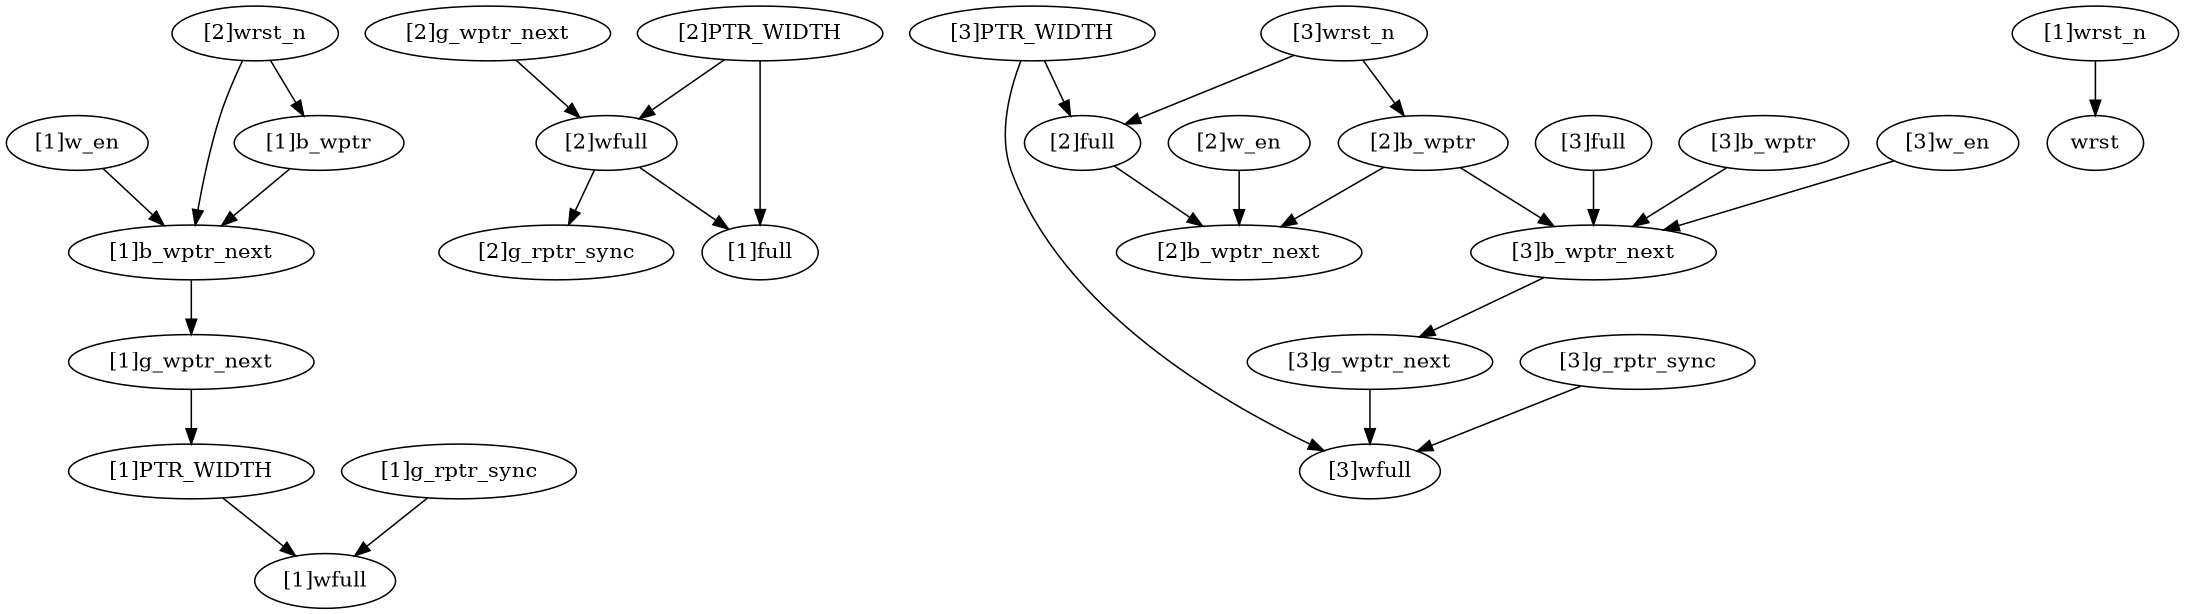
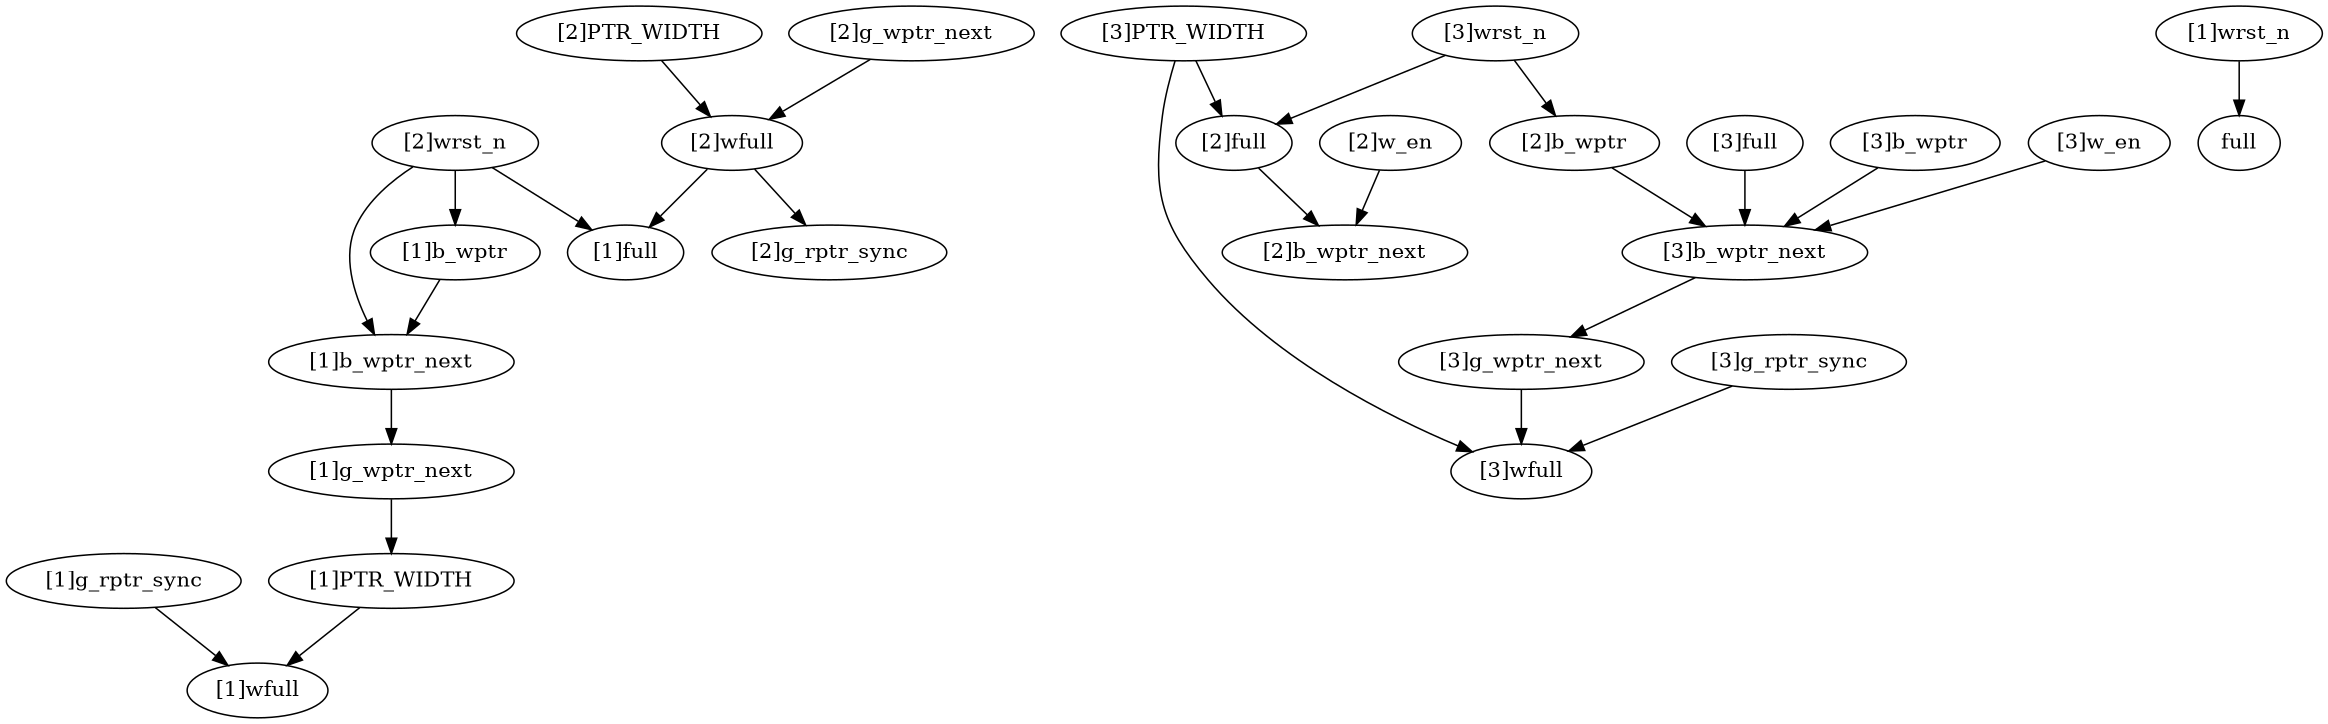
edge "[2]PTR_WIDTH" -> "[1]full": now "[2]wrst_n" -> "[1]full"
node "[1]w_en": removed
node "wrst": label "wrst" -> "full"
edge "[2]b_wptr" -> "[2]b_wptr_next": removed
